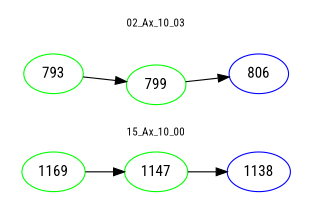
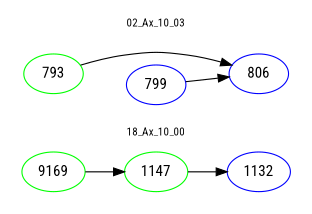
edge "793" -> "799": now "793" -> "806"
node "799": color green -> blue
cluster "15_Ax_10_00": label "15_Ax_10_00" -> "18_Ax_10_00"
node "1169": label "1169" -> "9169"
node "1138": label "1138" -> "1132"
